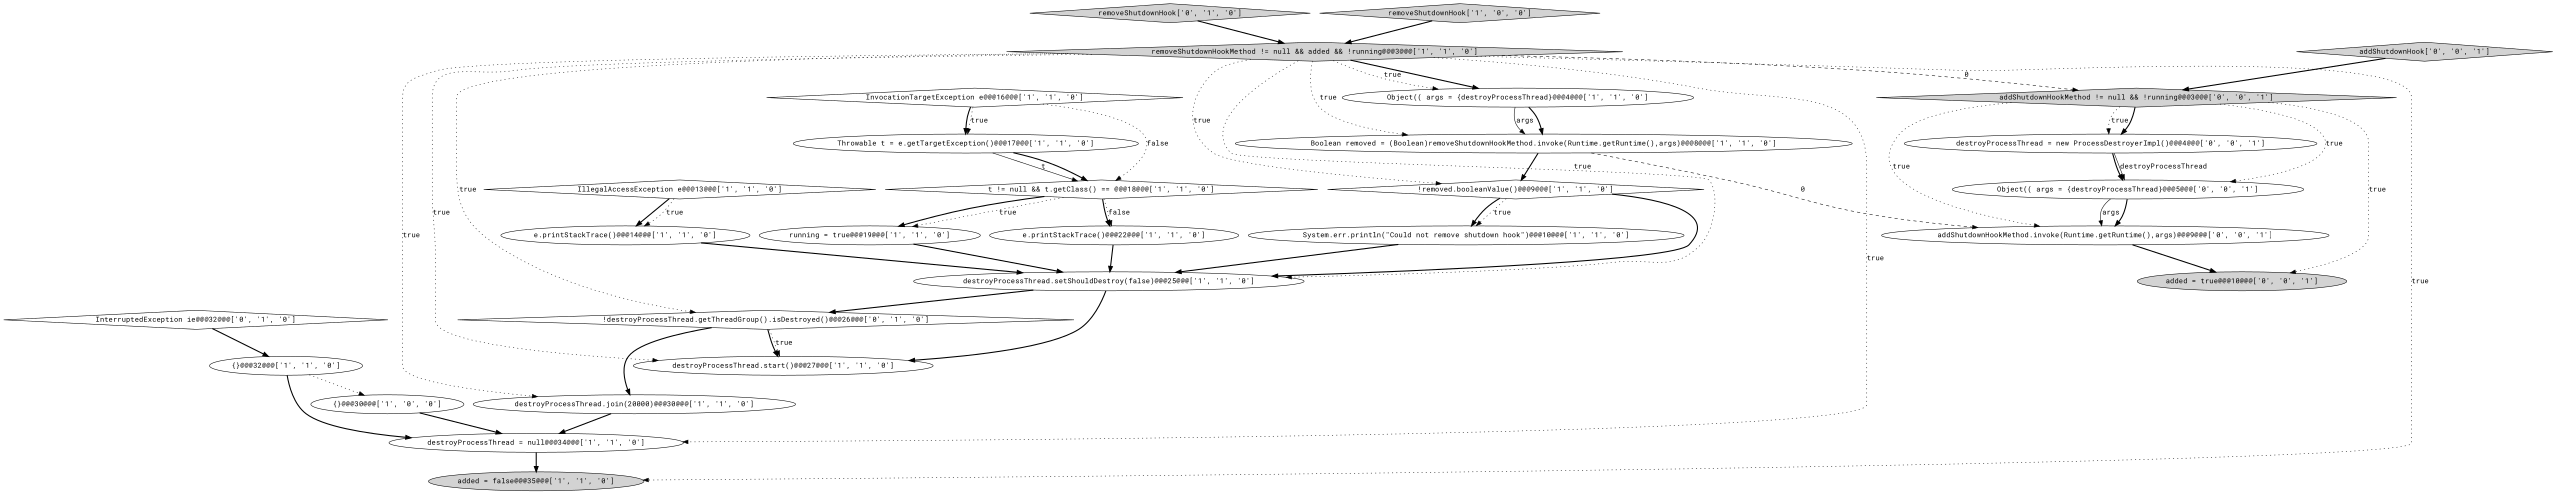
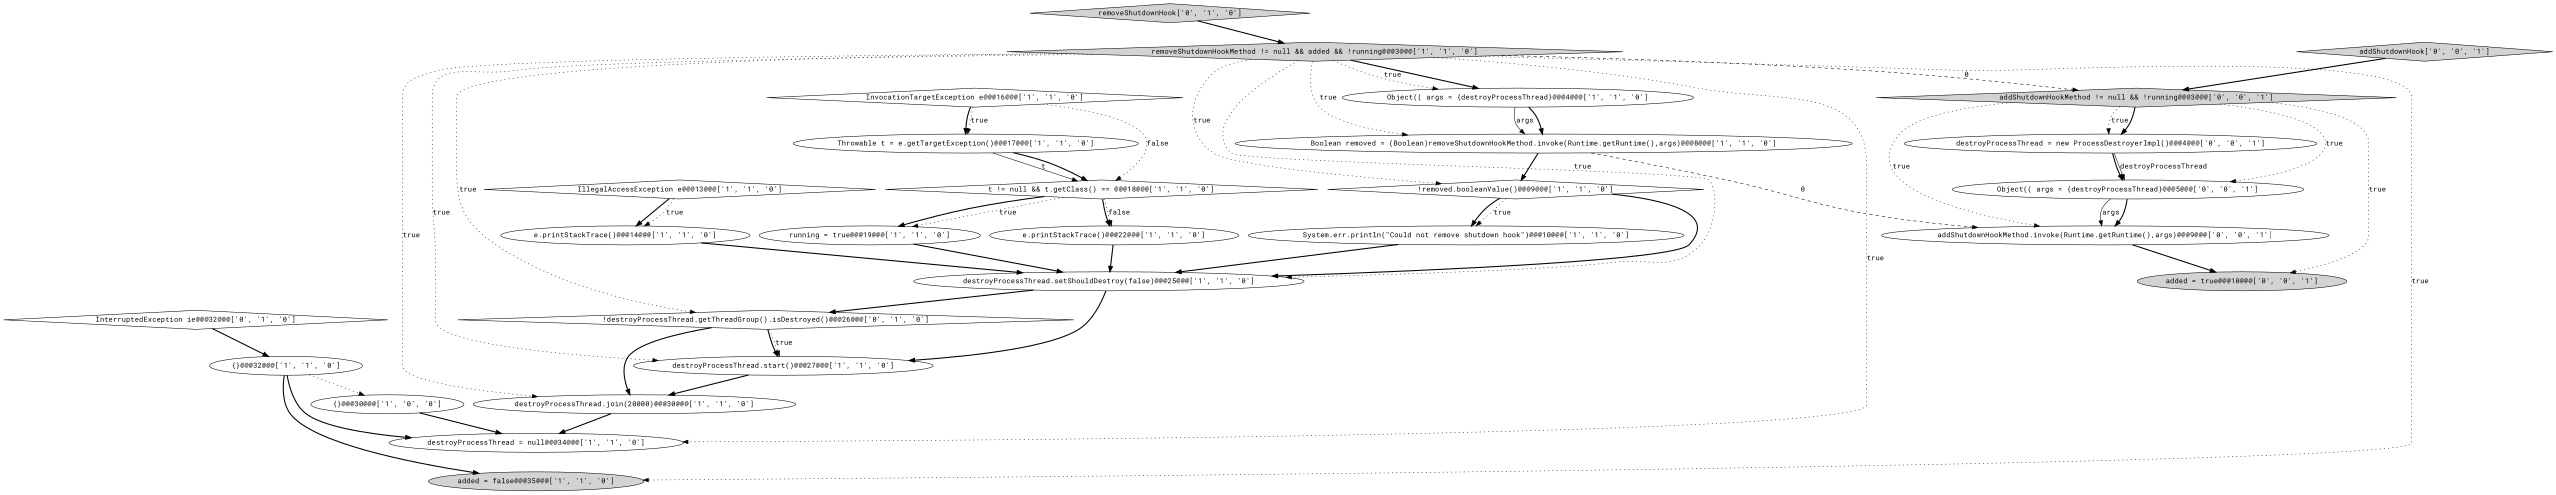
node "removeShutdownHook['1', '0', '0']": removed
edge "destroyProcessThread.start()@@@27@@@['1', '1', '0']" -> "destroyProcessThread.join(20000)@@@30@@@['1', '1', '0']": added
edge "destroyProcessThread = null@@@34@@@['1', '1', '0']" -> "added = false@@@35@@@['1', '1', '0']": now "{}@@@32@@@['1', '1', '0']" -> "added = false@@@35@@@['1', '1', '0']"
